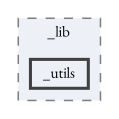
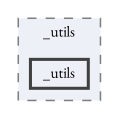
cluster "_lib": label "_lib" -> "_utils"
